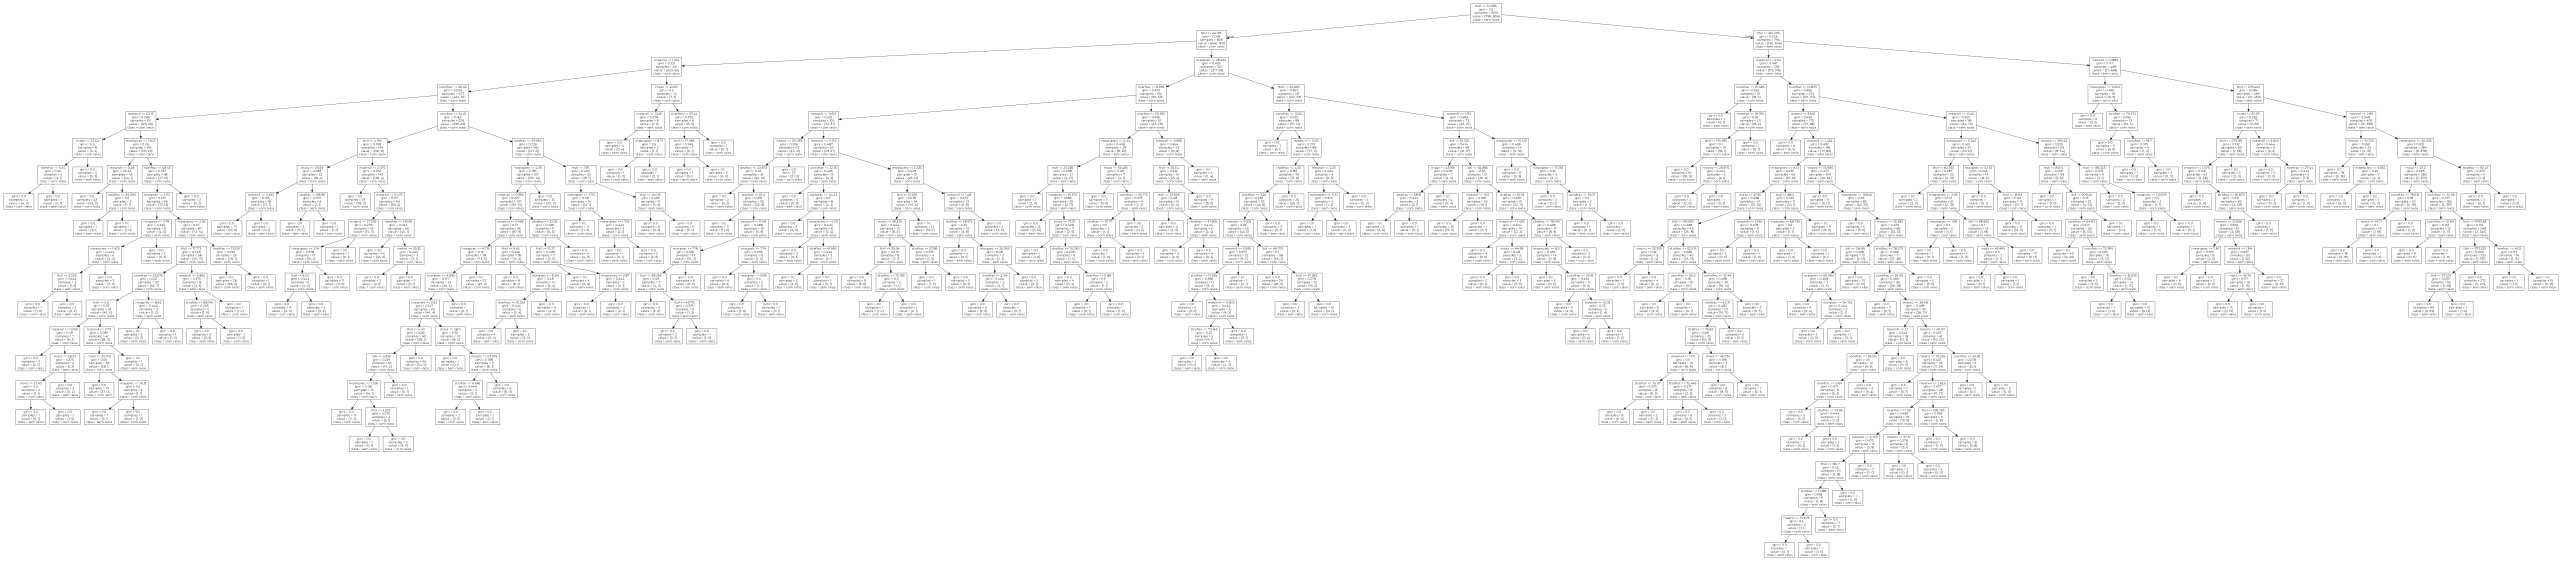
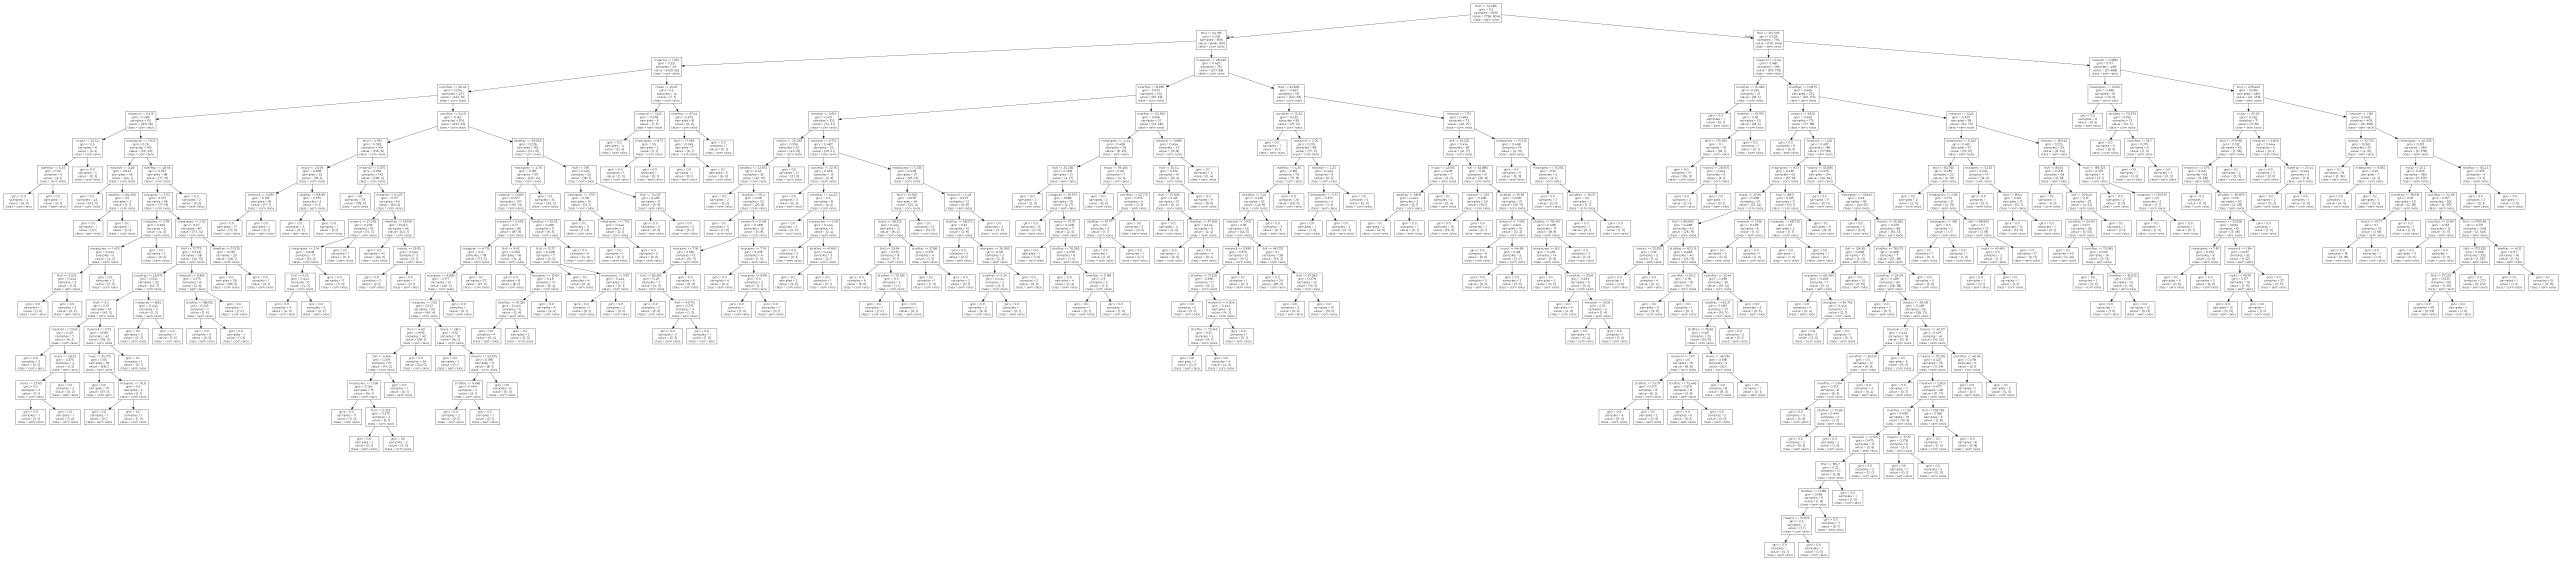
node "gini = 0.0 ttvil = 21 value = [21, 0] class = com raios": label "gini = 0.0 ttvil = 21 value = [21, 0] class = com raios" -> "gini = 0.0 samples = 21 value = [21, 0] class = com raios"
